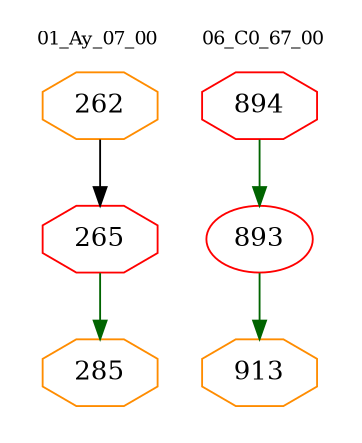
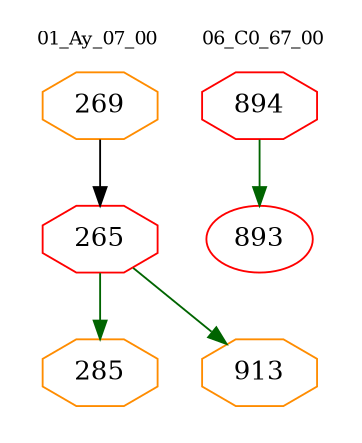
node "262": label "262" -> "269"
edge "893" -> "913": now "265" -> "913"
